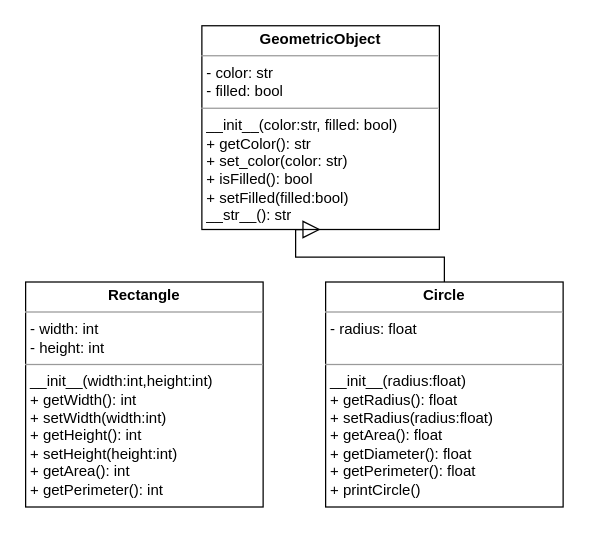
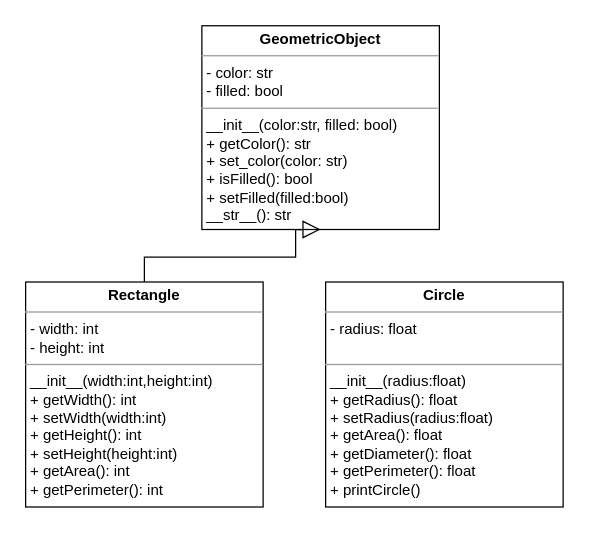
edge "Rectangle - width: int - height: int __init__(width:int,height:int) + getWidth(): int + setWidth(width:int) + getHeight(): int + setHeight(height:int) + getArea(): int + getPerimeter(): int" -> "GeometricObject - color: str - filled: bool __init__(color:str, filled: bool) + getColor(): str + set_color(color: str) + isFilled(): bool + setFilled(filled:bool) __str__(): str": added
edge "Circle - radius: float __init__(radius:float) + getRadius(): float + setRadius(radius:float) + getArea(): float + getDiameter(): float + getPerimeter(): float + printCircle()" -> "GeometricObject - color: str - filled: bool __init__(color:str, filled: bool) + getColor(): str + set_color(color: str) + isFilled(): bool + setFilled(filled:bool) __str__(): str": removed
